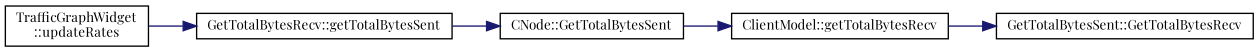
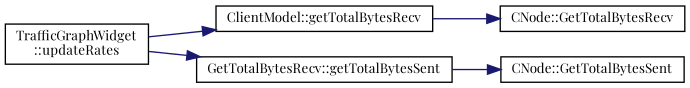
edge "CNode::GetTotalBytesSent" -> "ClientModel::getTotalBytesRecv": now "TrafficGraphWidget ::updateRates" -> "ClientModel::getTotalBytesRecv"
node "GetTotalBytesSent::GetTotalBytesRecv": label "GetTotalBytesSent::GetTotalBytesRecv" -> "CNode::GetTotalBytesRecv"
